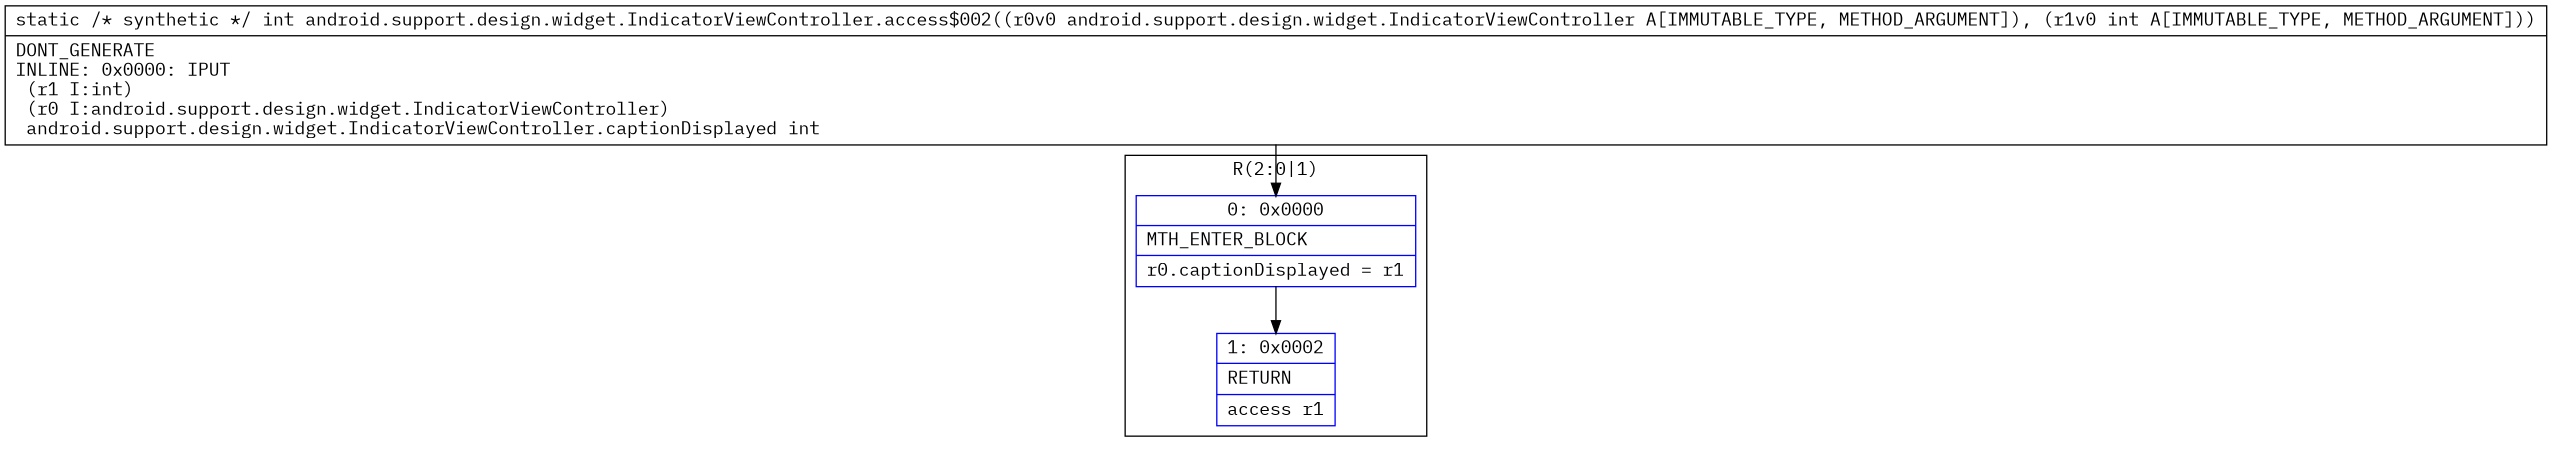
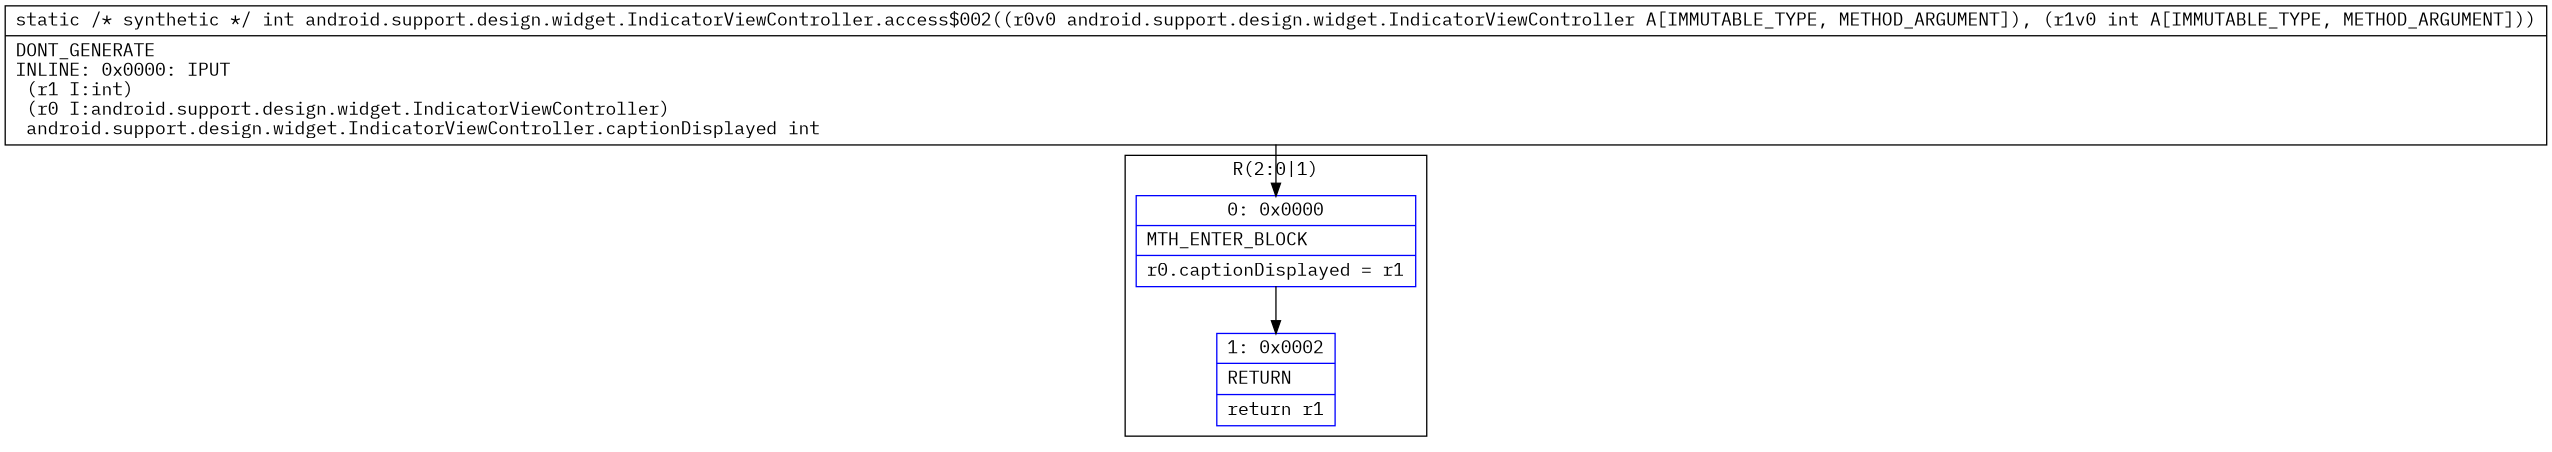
node "1: 0x0002": text "access r1" -> "return r1"
